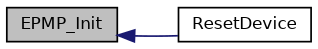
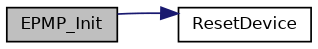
edge "ResetDevice" -> "EPMP_Init": reversed
